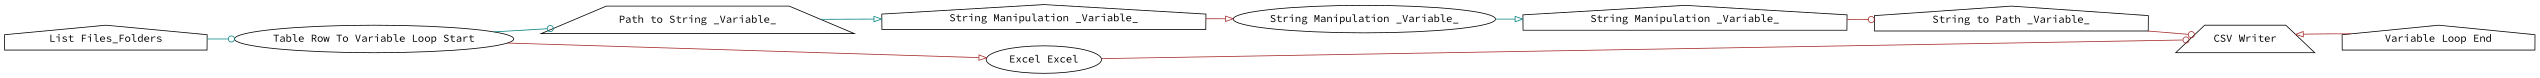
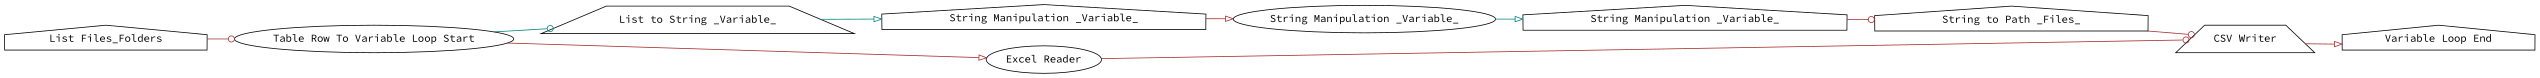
node "Path to String _Variable_": label "Path to String _Variable_" -> "List to String _Variable_"
node "String to Path _Variable_": label "String to Path _Variable_" -> "String to Path _Files_"
edge "Variable Loop End" -> "CSV Writer": reversed
edge "List Files_Folders" -> "Table Row To Variable Loop Start": color teal -> brown
node "Excel Excel": label "Excel Excel" -> "Excel Reader"
